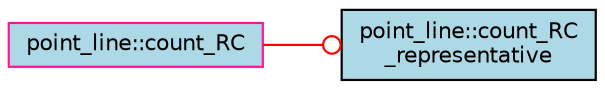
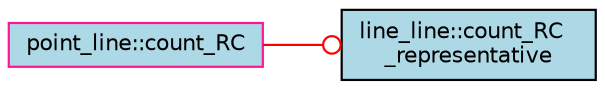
node "point_line::count_RC _representative": label "point_line::count_RC _representative" -> "line_line::count_RC _representative"
